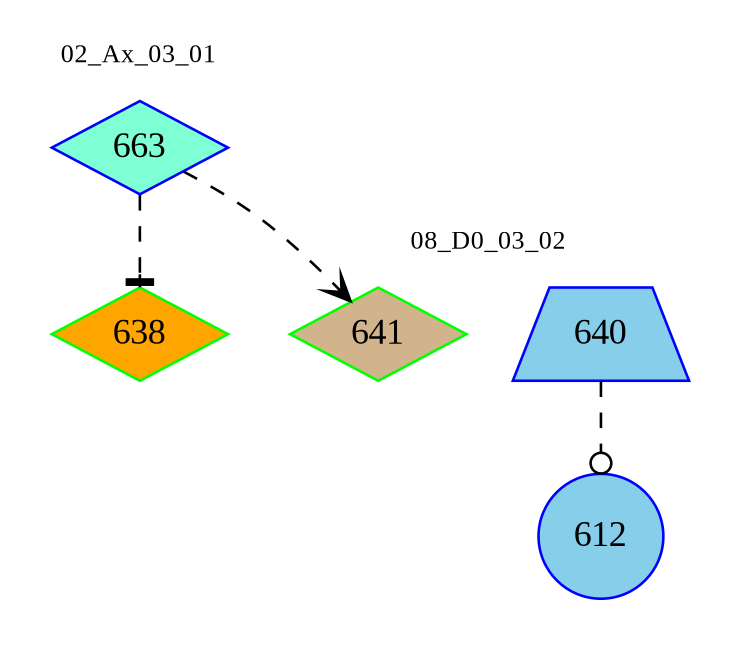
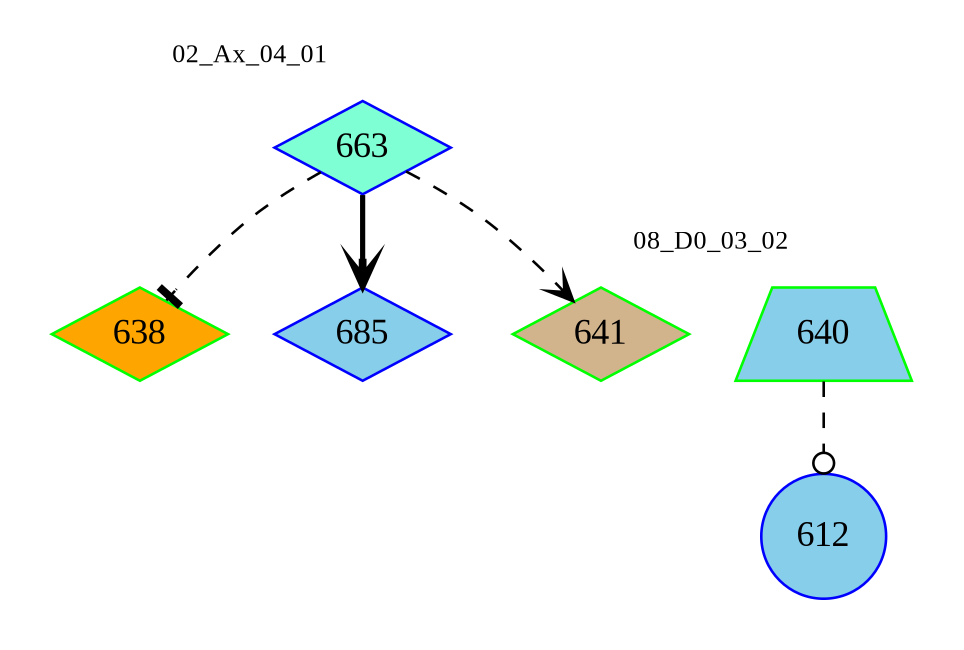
cluster "02_Ax_03_01": label "02_Ax_03_01" -> "02_Ax_04_01"
node "685": added
node "640": color blue -> green
